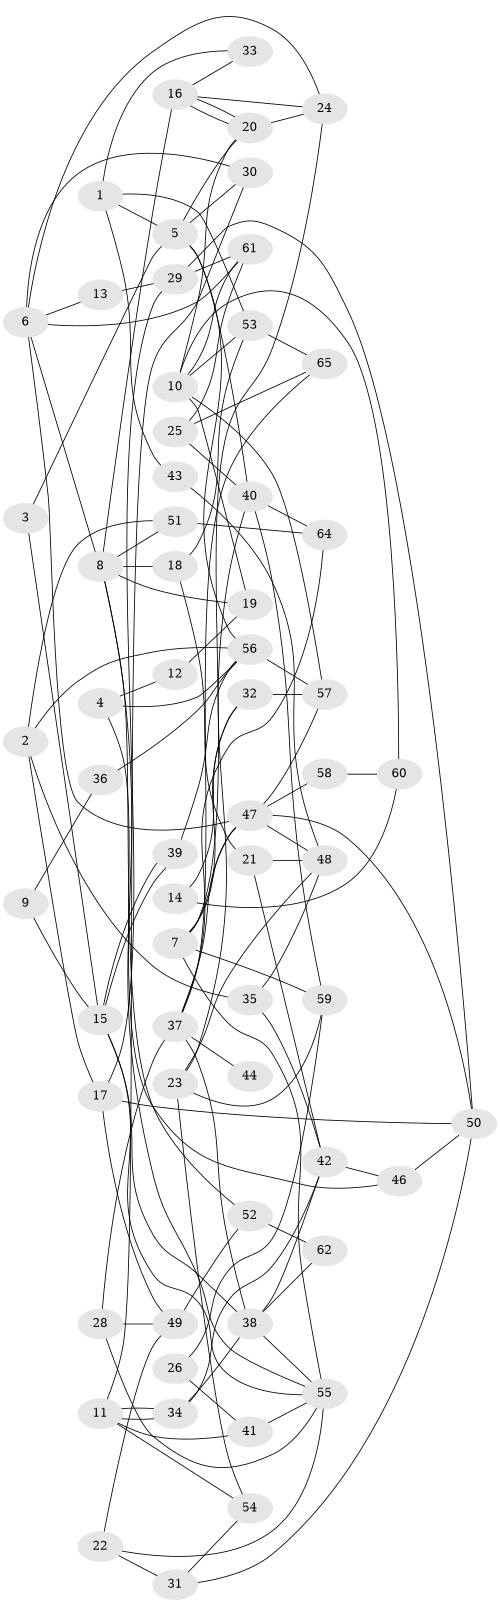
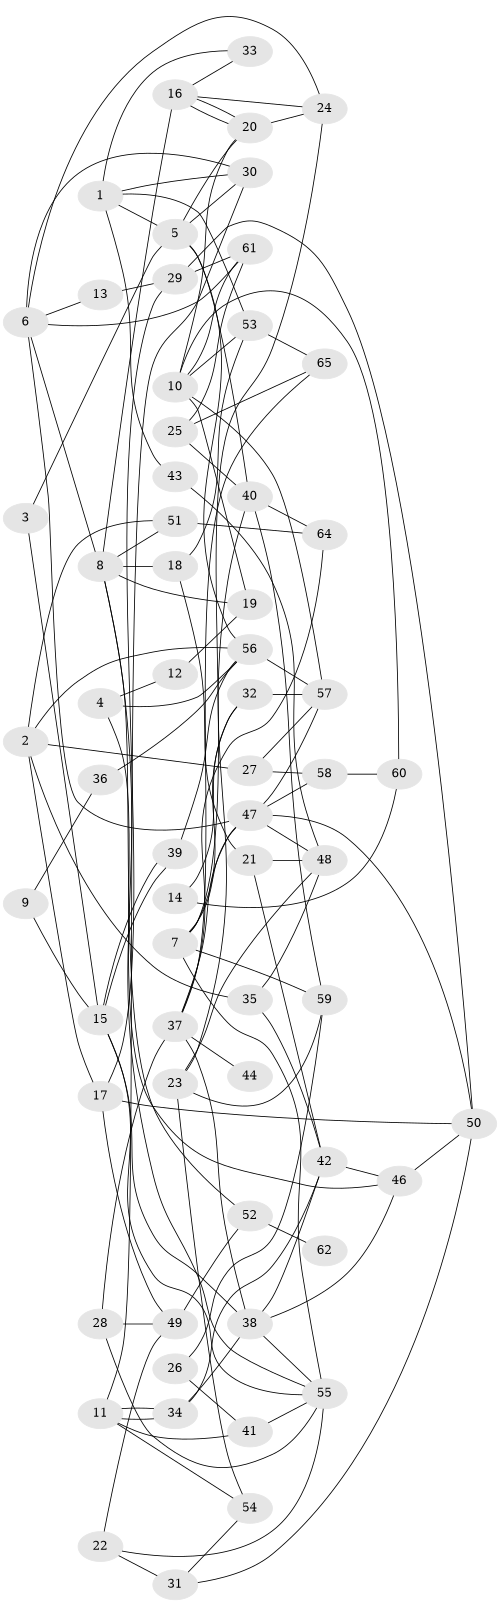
edge "30" -- "1": added
node "27": added
edge "62" -- "38": now "46" -- "38"
